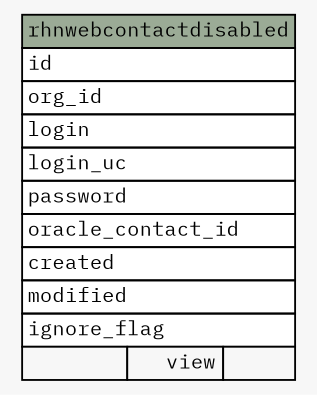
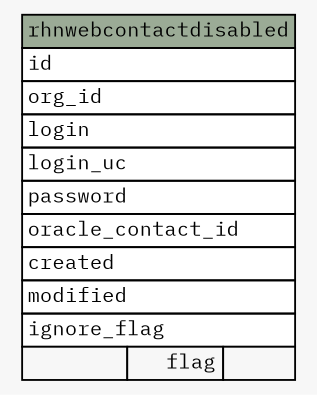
node "rhnwebcontactdisabled": text "view" -> "flag"
